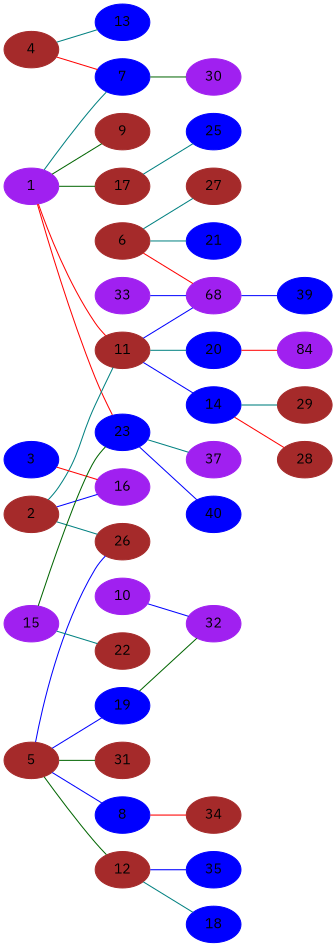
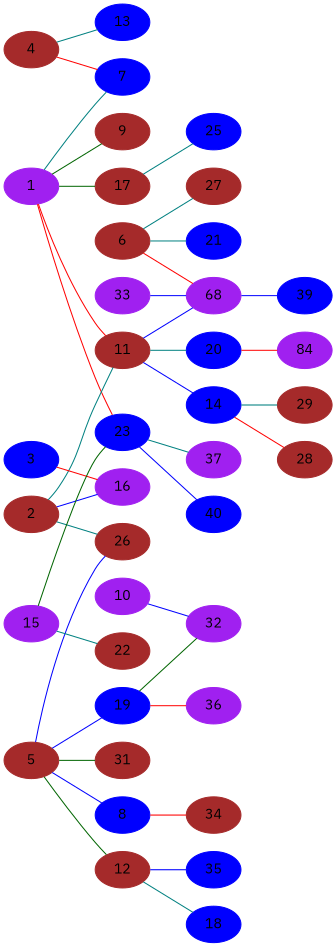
node "30": removed
node "36": added
